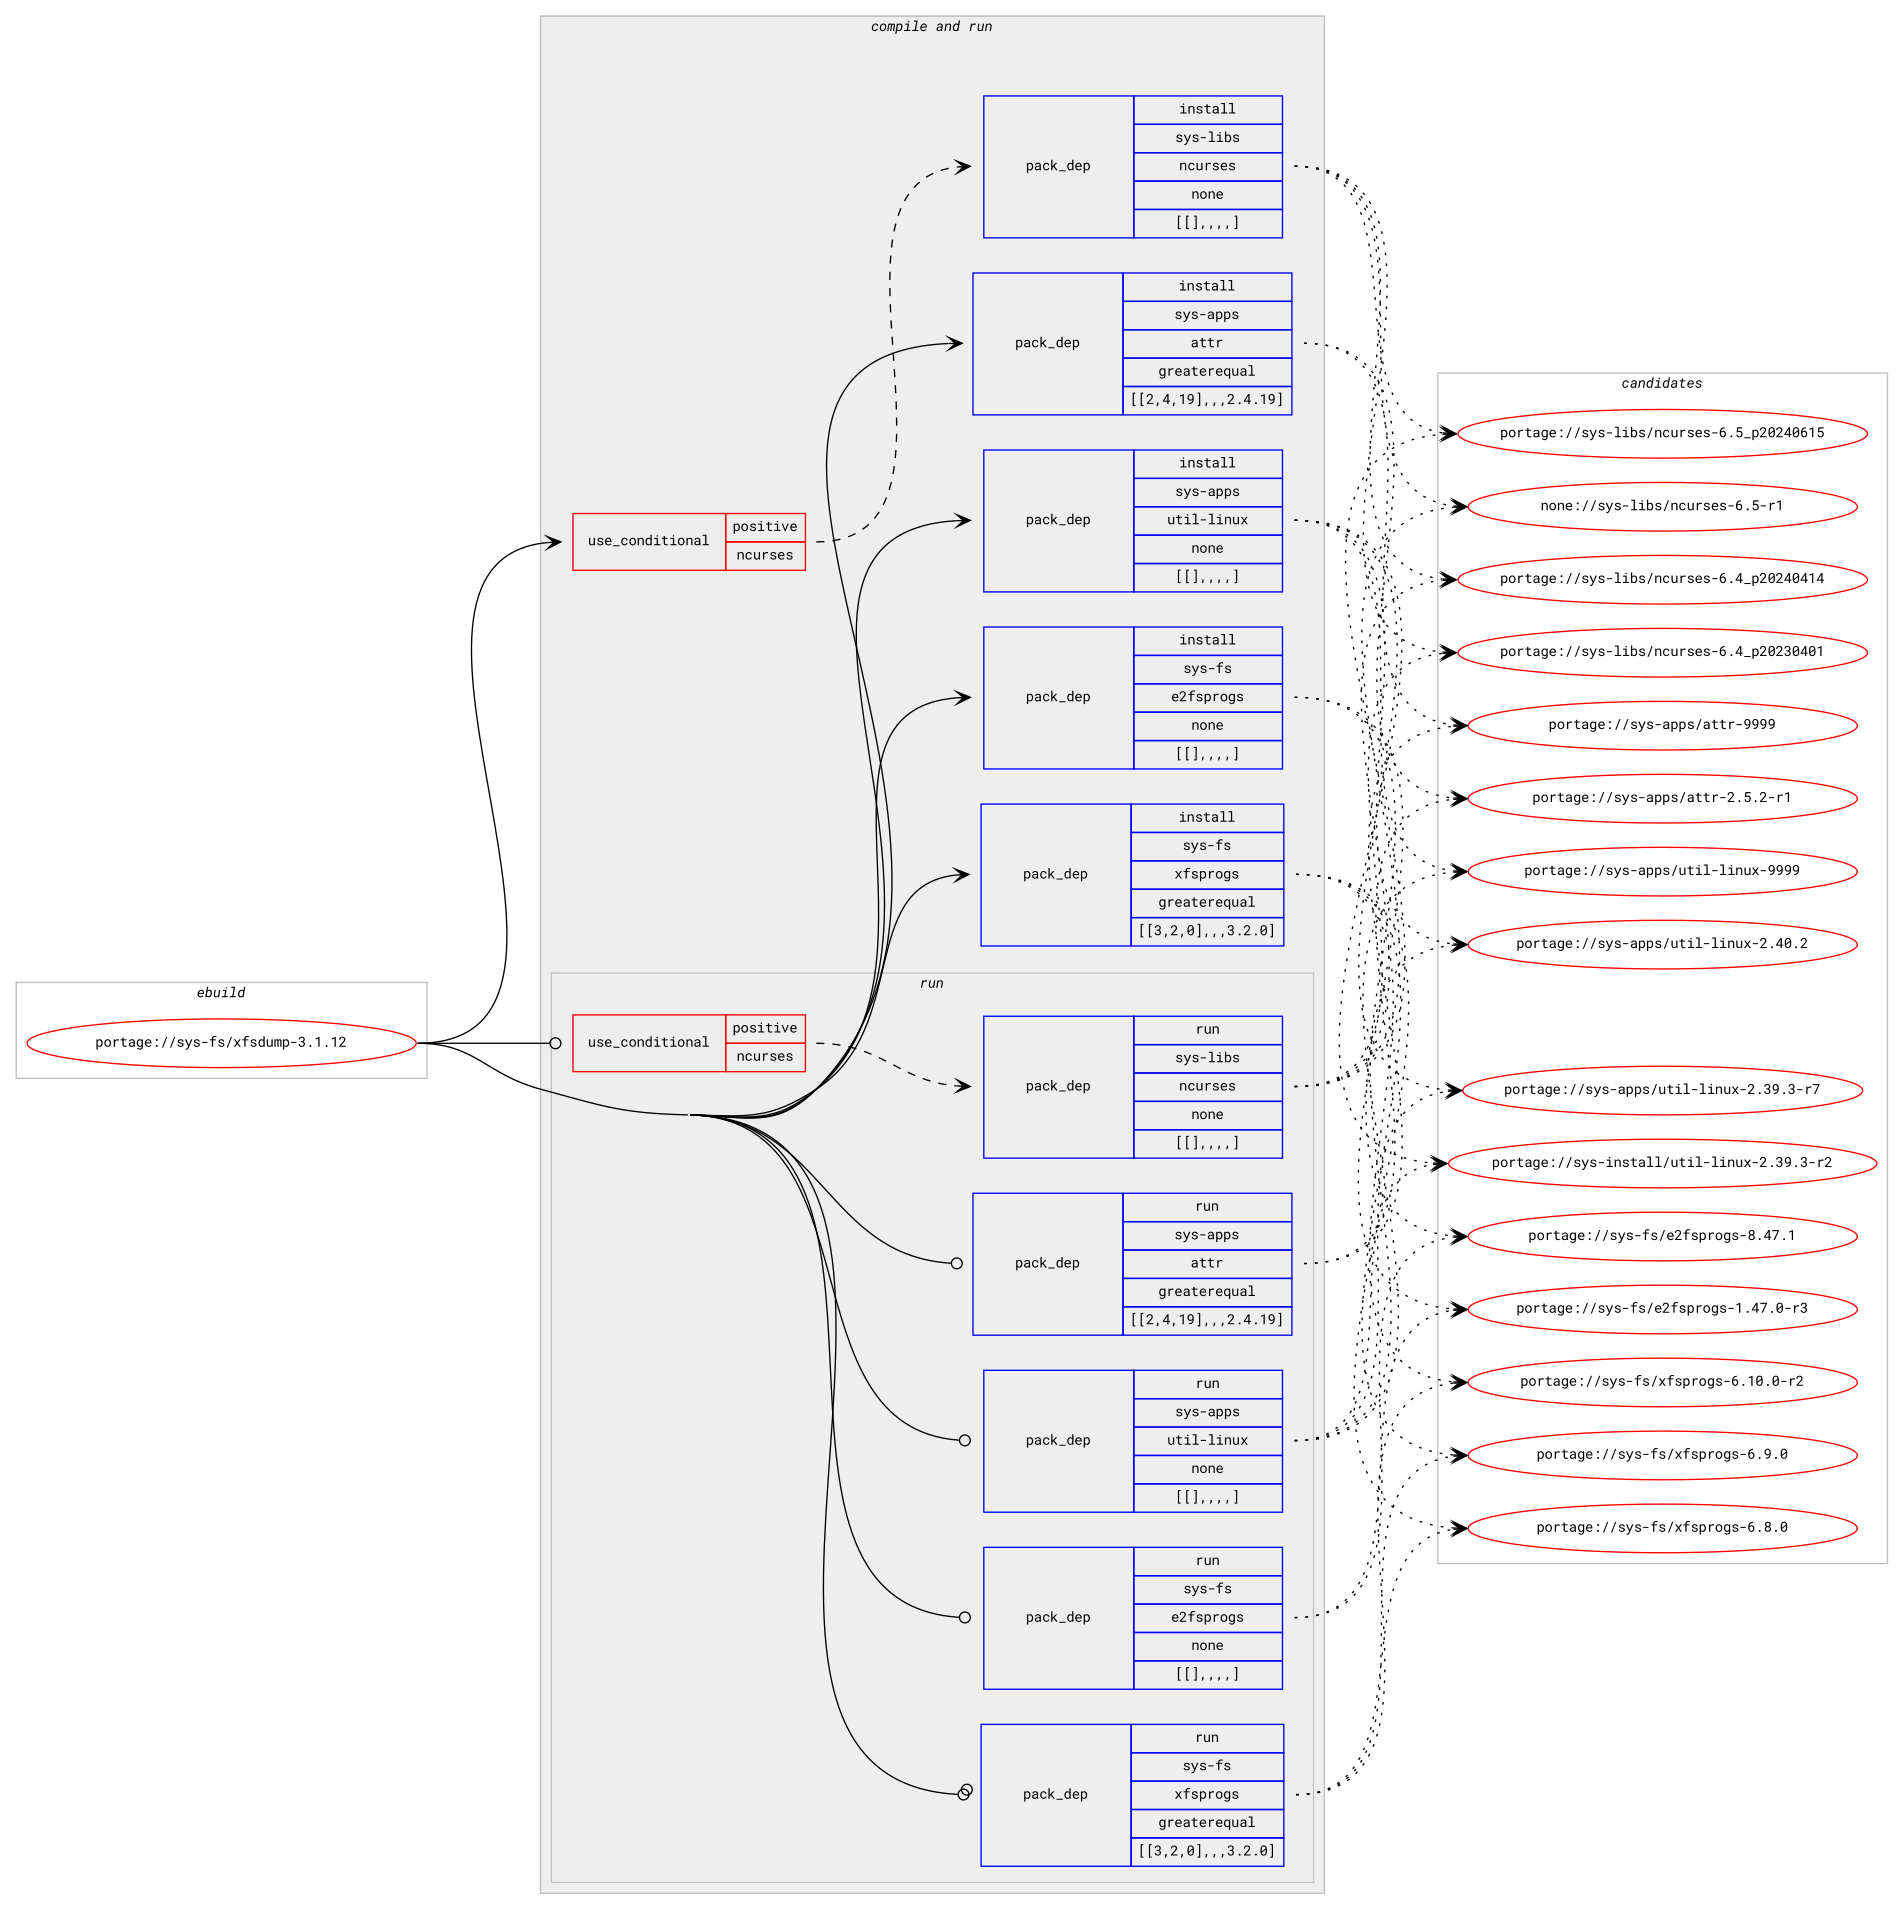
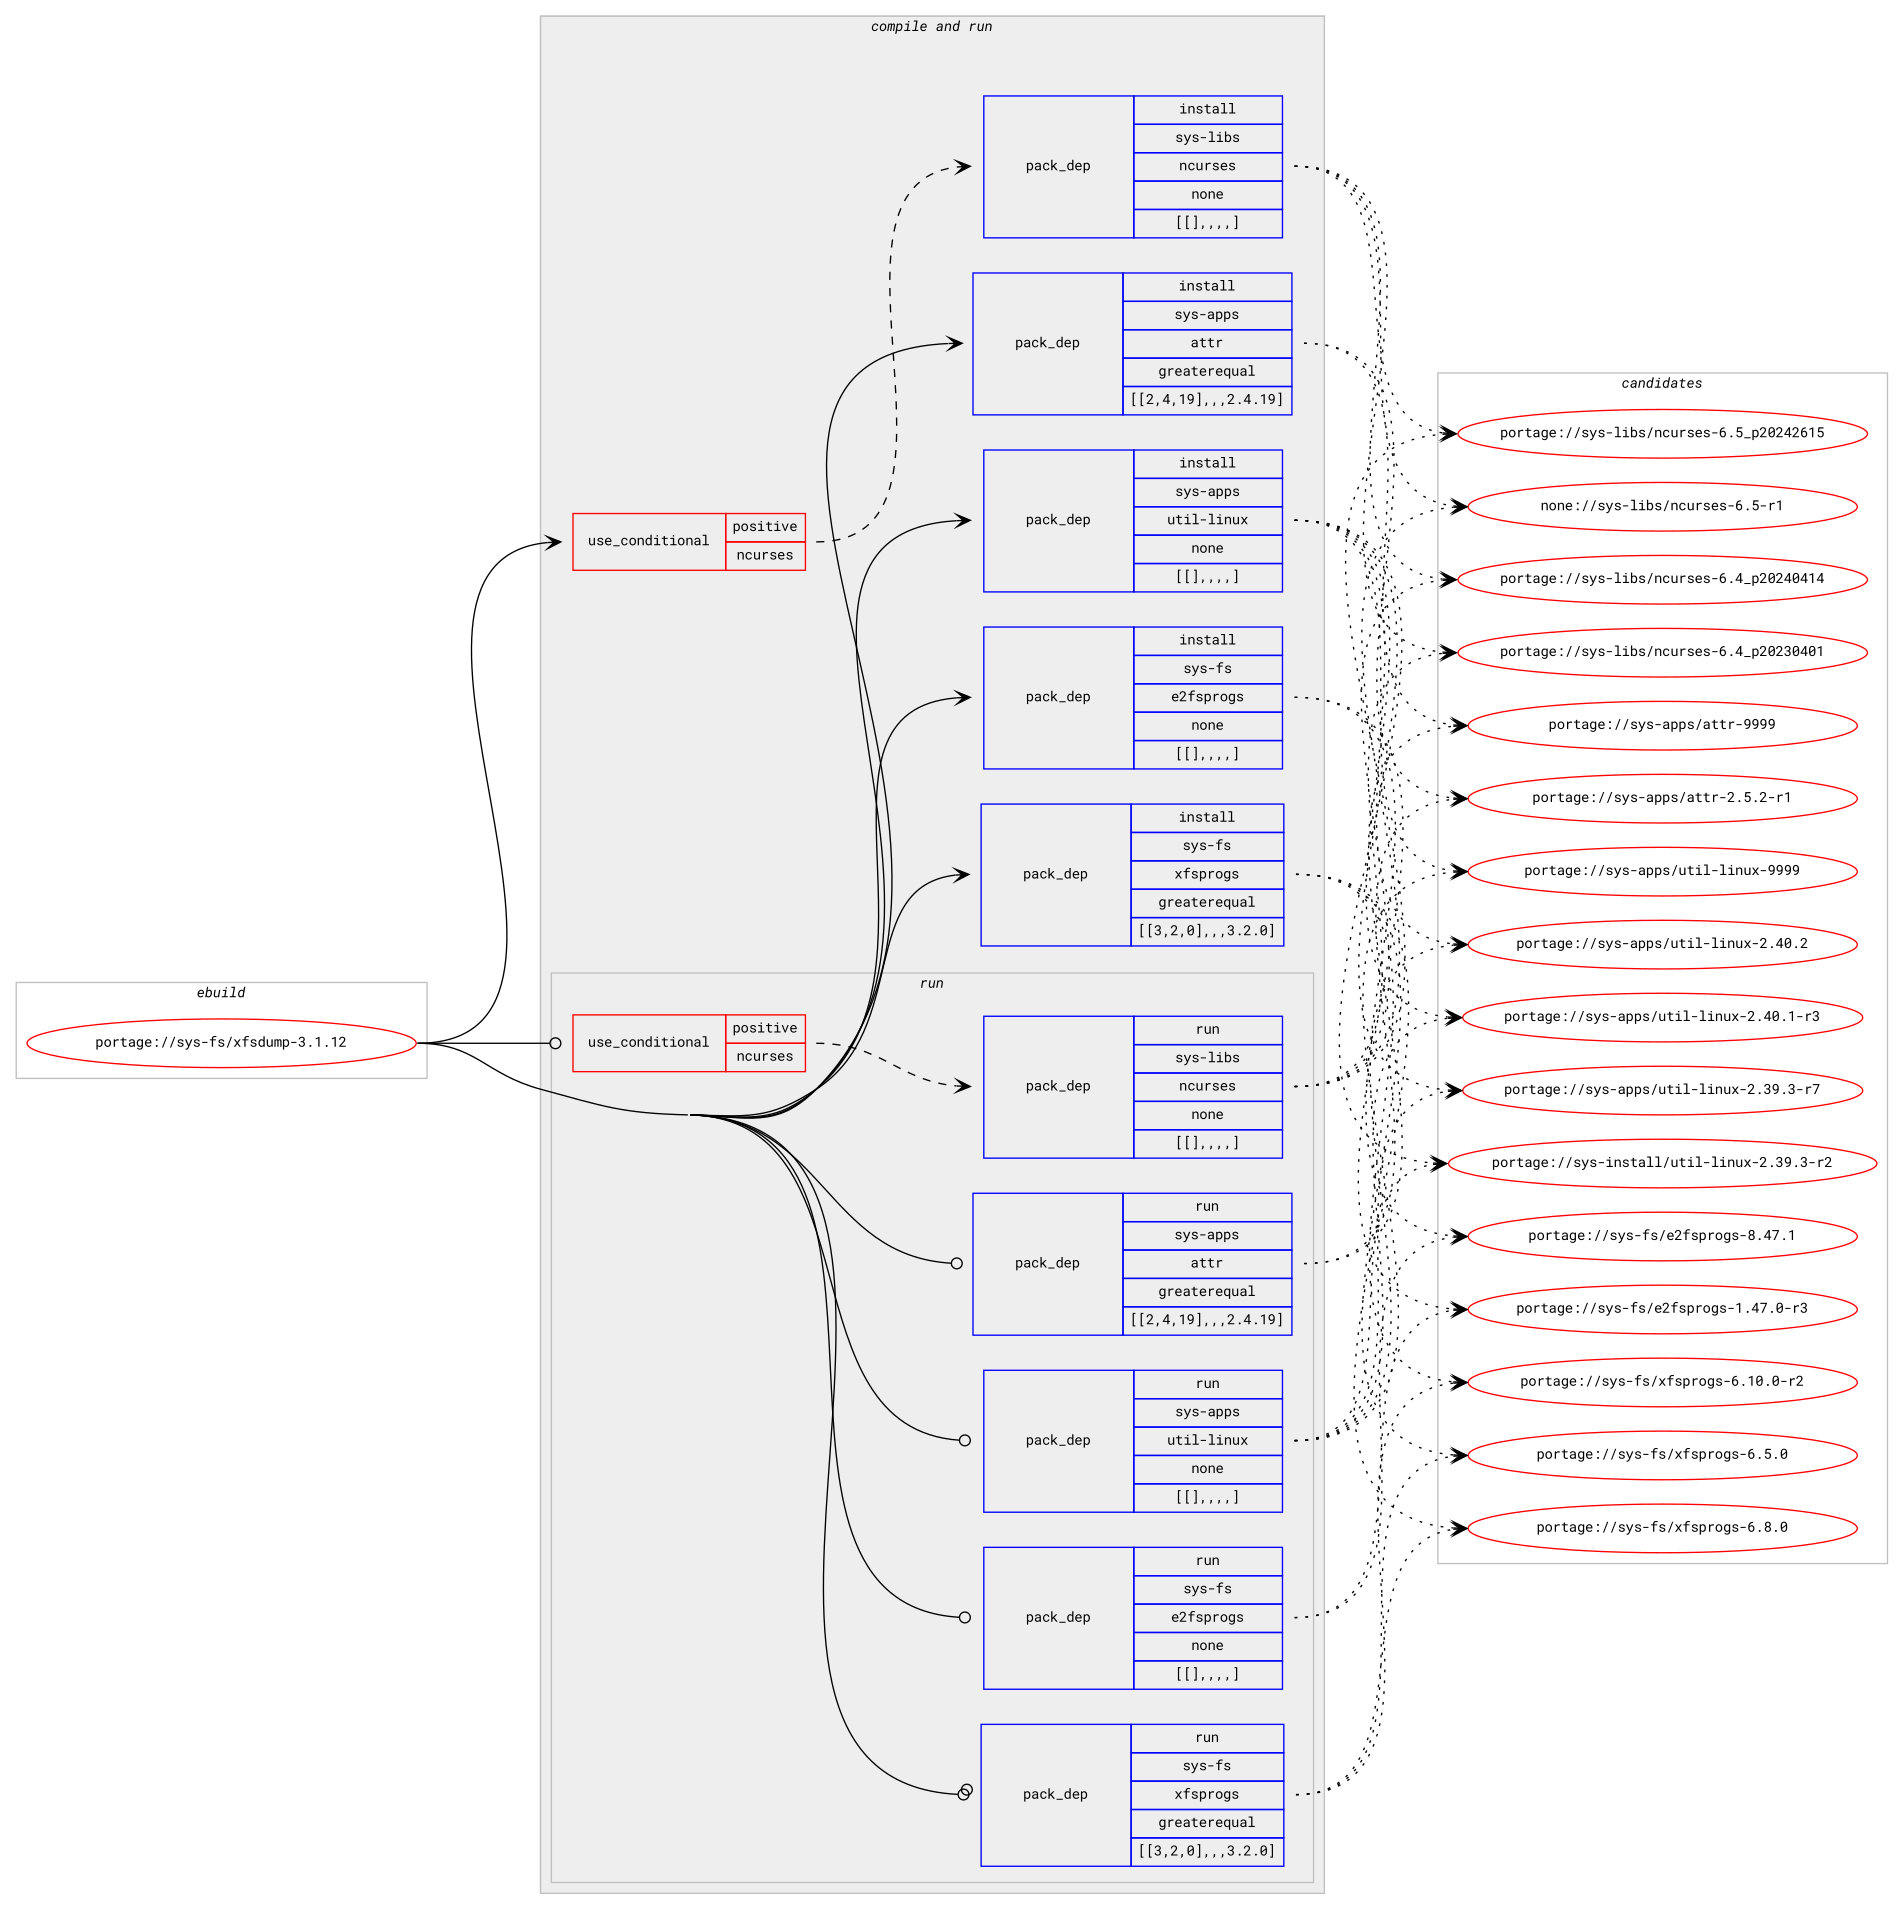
node "portage://sys-libs/ncurses-6.5_p20240615": label "portage://sys-libs/ncurses-6.5_p20240615" -> "portage://sys-libs/ncurses-6.5_p20242615"
node "portage://sys-apps/util-linux-2.40.1-r3": added
node "portage://sys-fs/xfsprogs-6.9.0": label "portage://sys-fs/xfsprogs-6.9.0" -> "portage://sys-fs/xfsprogs-6.5.0"
